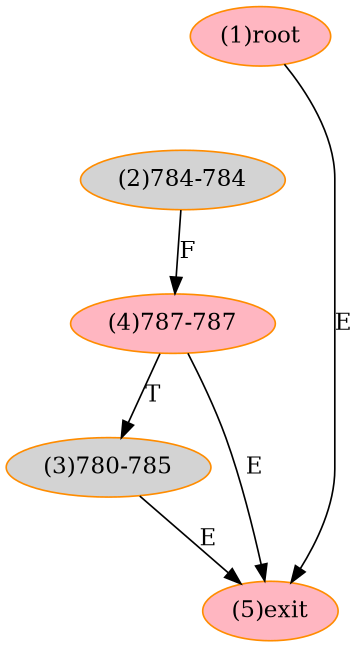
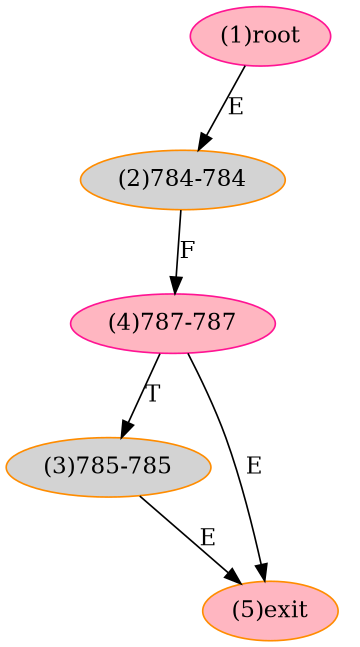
node "(1)root": color darkorange -> deeppink
edge "(1)root" -> "(5)exit": now "(1)root" -> "(2)784-784"
node "(4)787-787": color darkorange -> deeppink
node "(3)780-785": label "(3)780-785" -> "(3)785-785"
